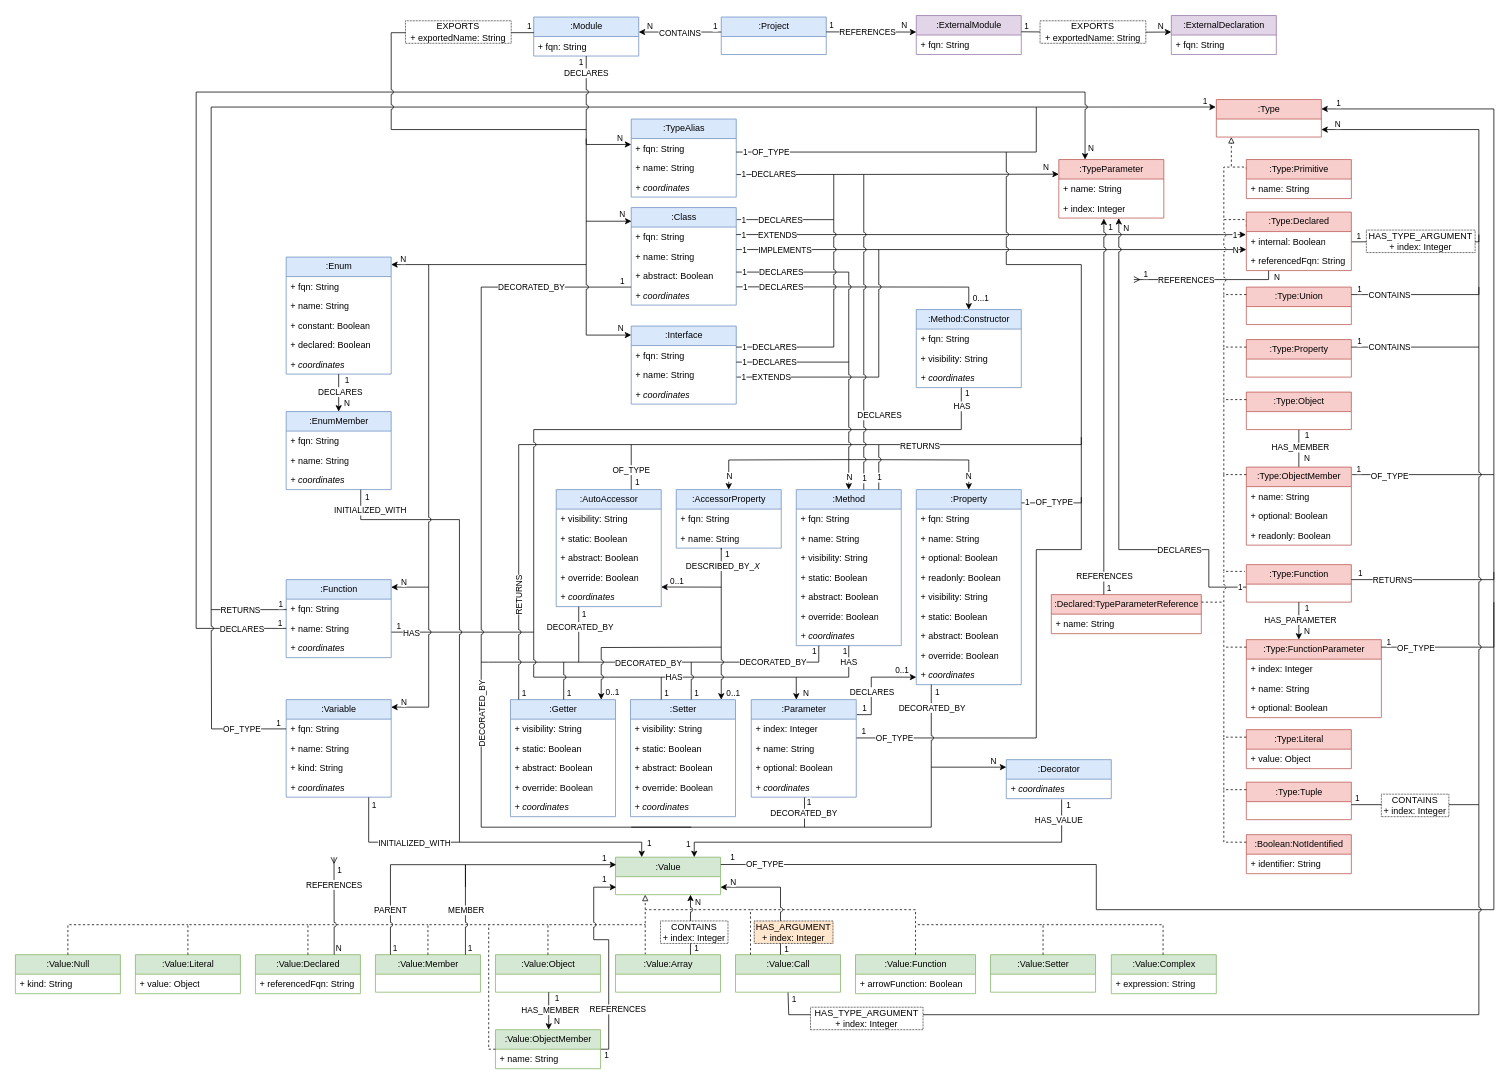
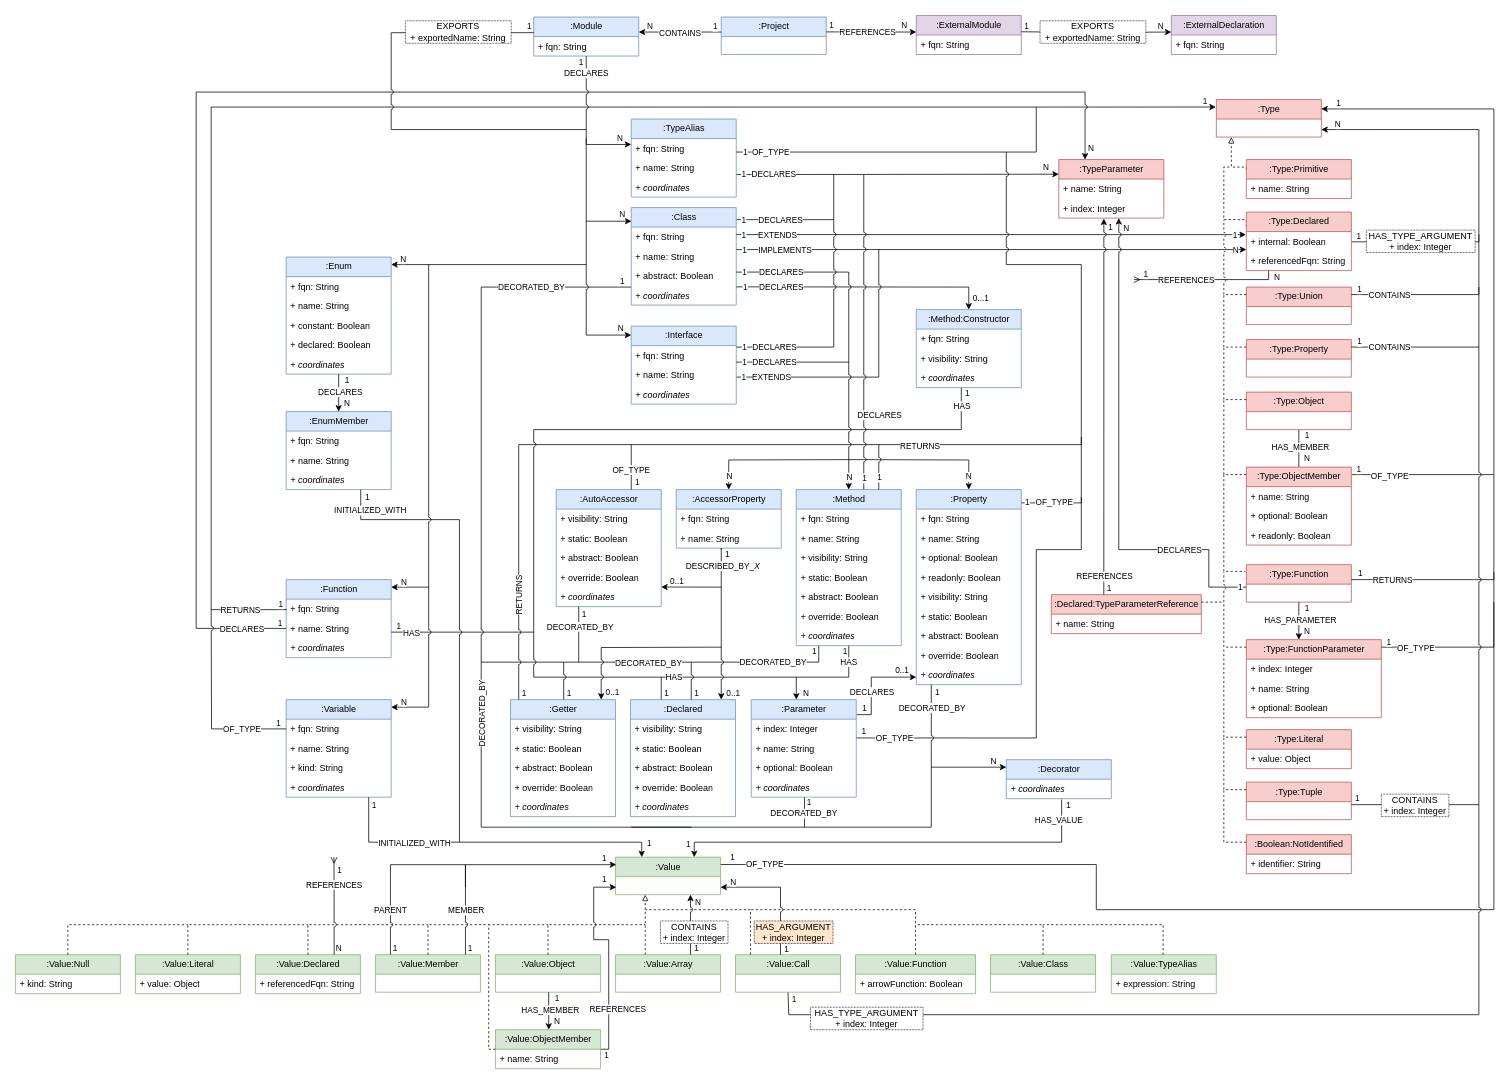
node ":Setter": label ":Setter" -> ":Declared"
node ":Value:Setter": label ":Value:Setter" -> ":Value:Class"
node ":Value:Complex": label ":Value:Complex" -> ":Value:TypeAlias"
